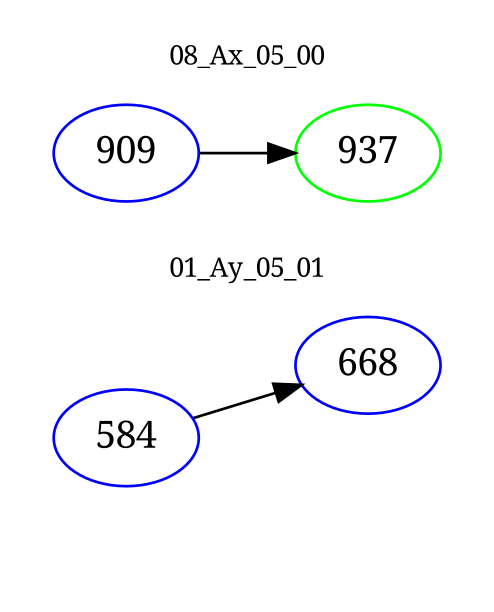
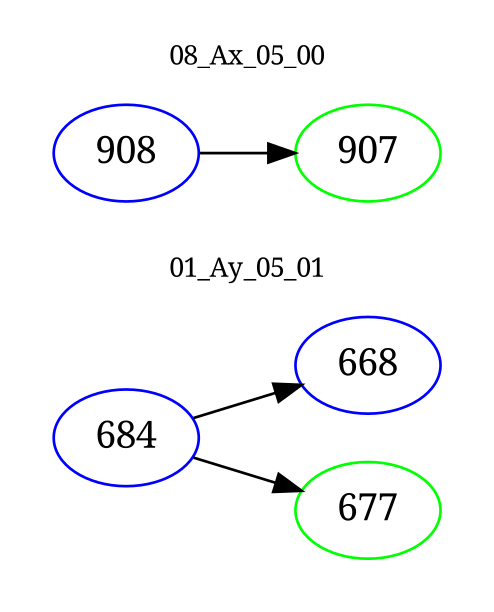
node "909": label "909" -> "908"
node "937": label "937" -> "907"
node "584": label "584" -> "684"
node "677": added
